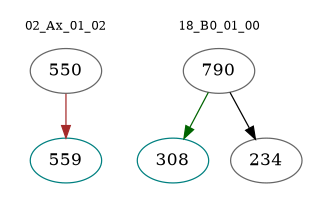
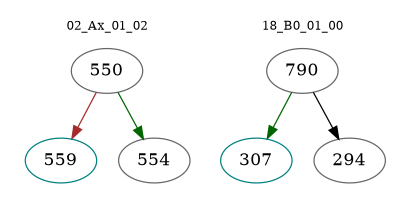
node "554": added
node "308": label "308" -> "307"
node "234": label "234" -> "294"
